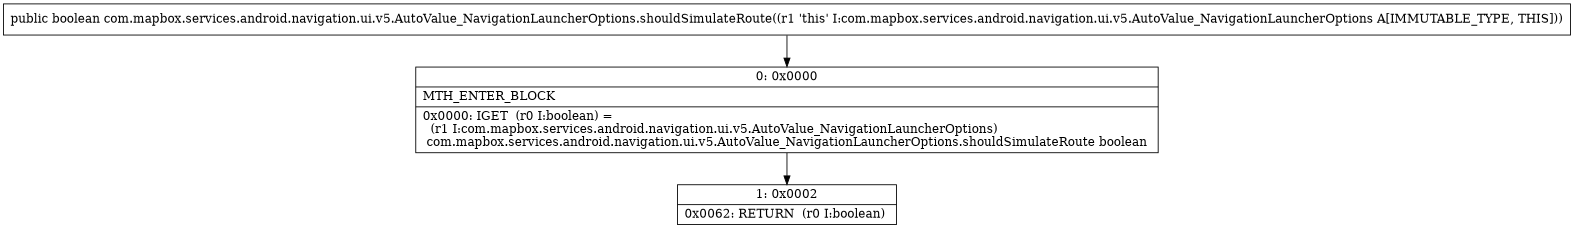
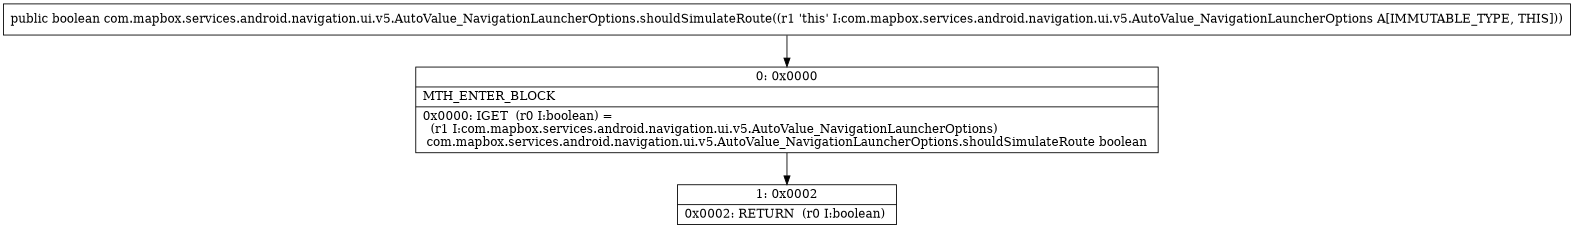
node "1: 0x0002": text "0x0062: RETURN  (r0 I:boolean)" -> "0x0002: RETURN  (r0 I:boolean)"
